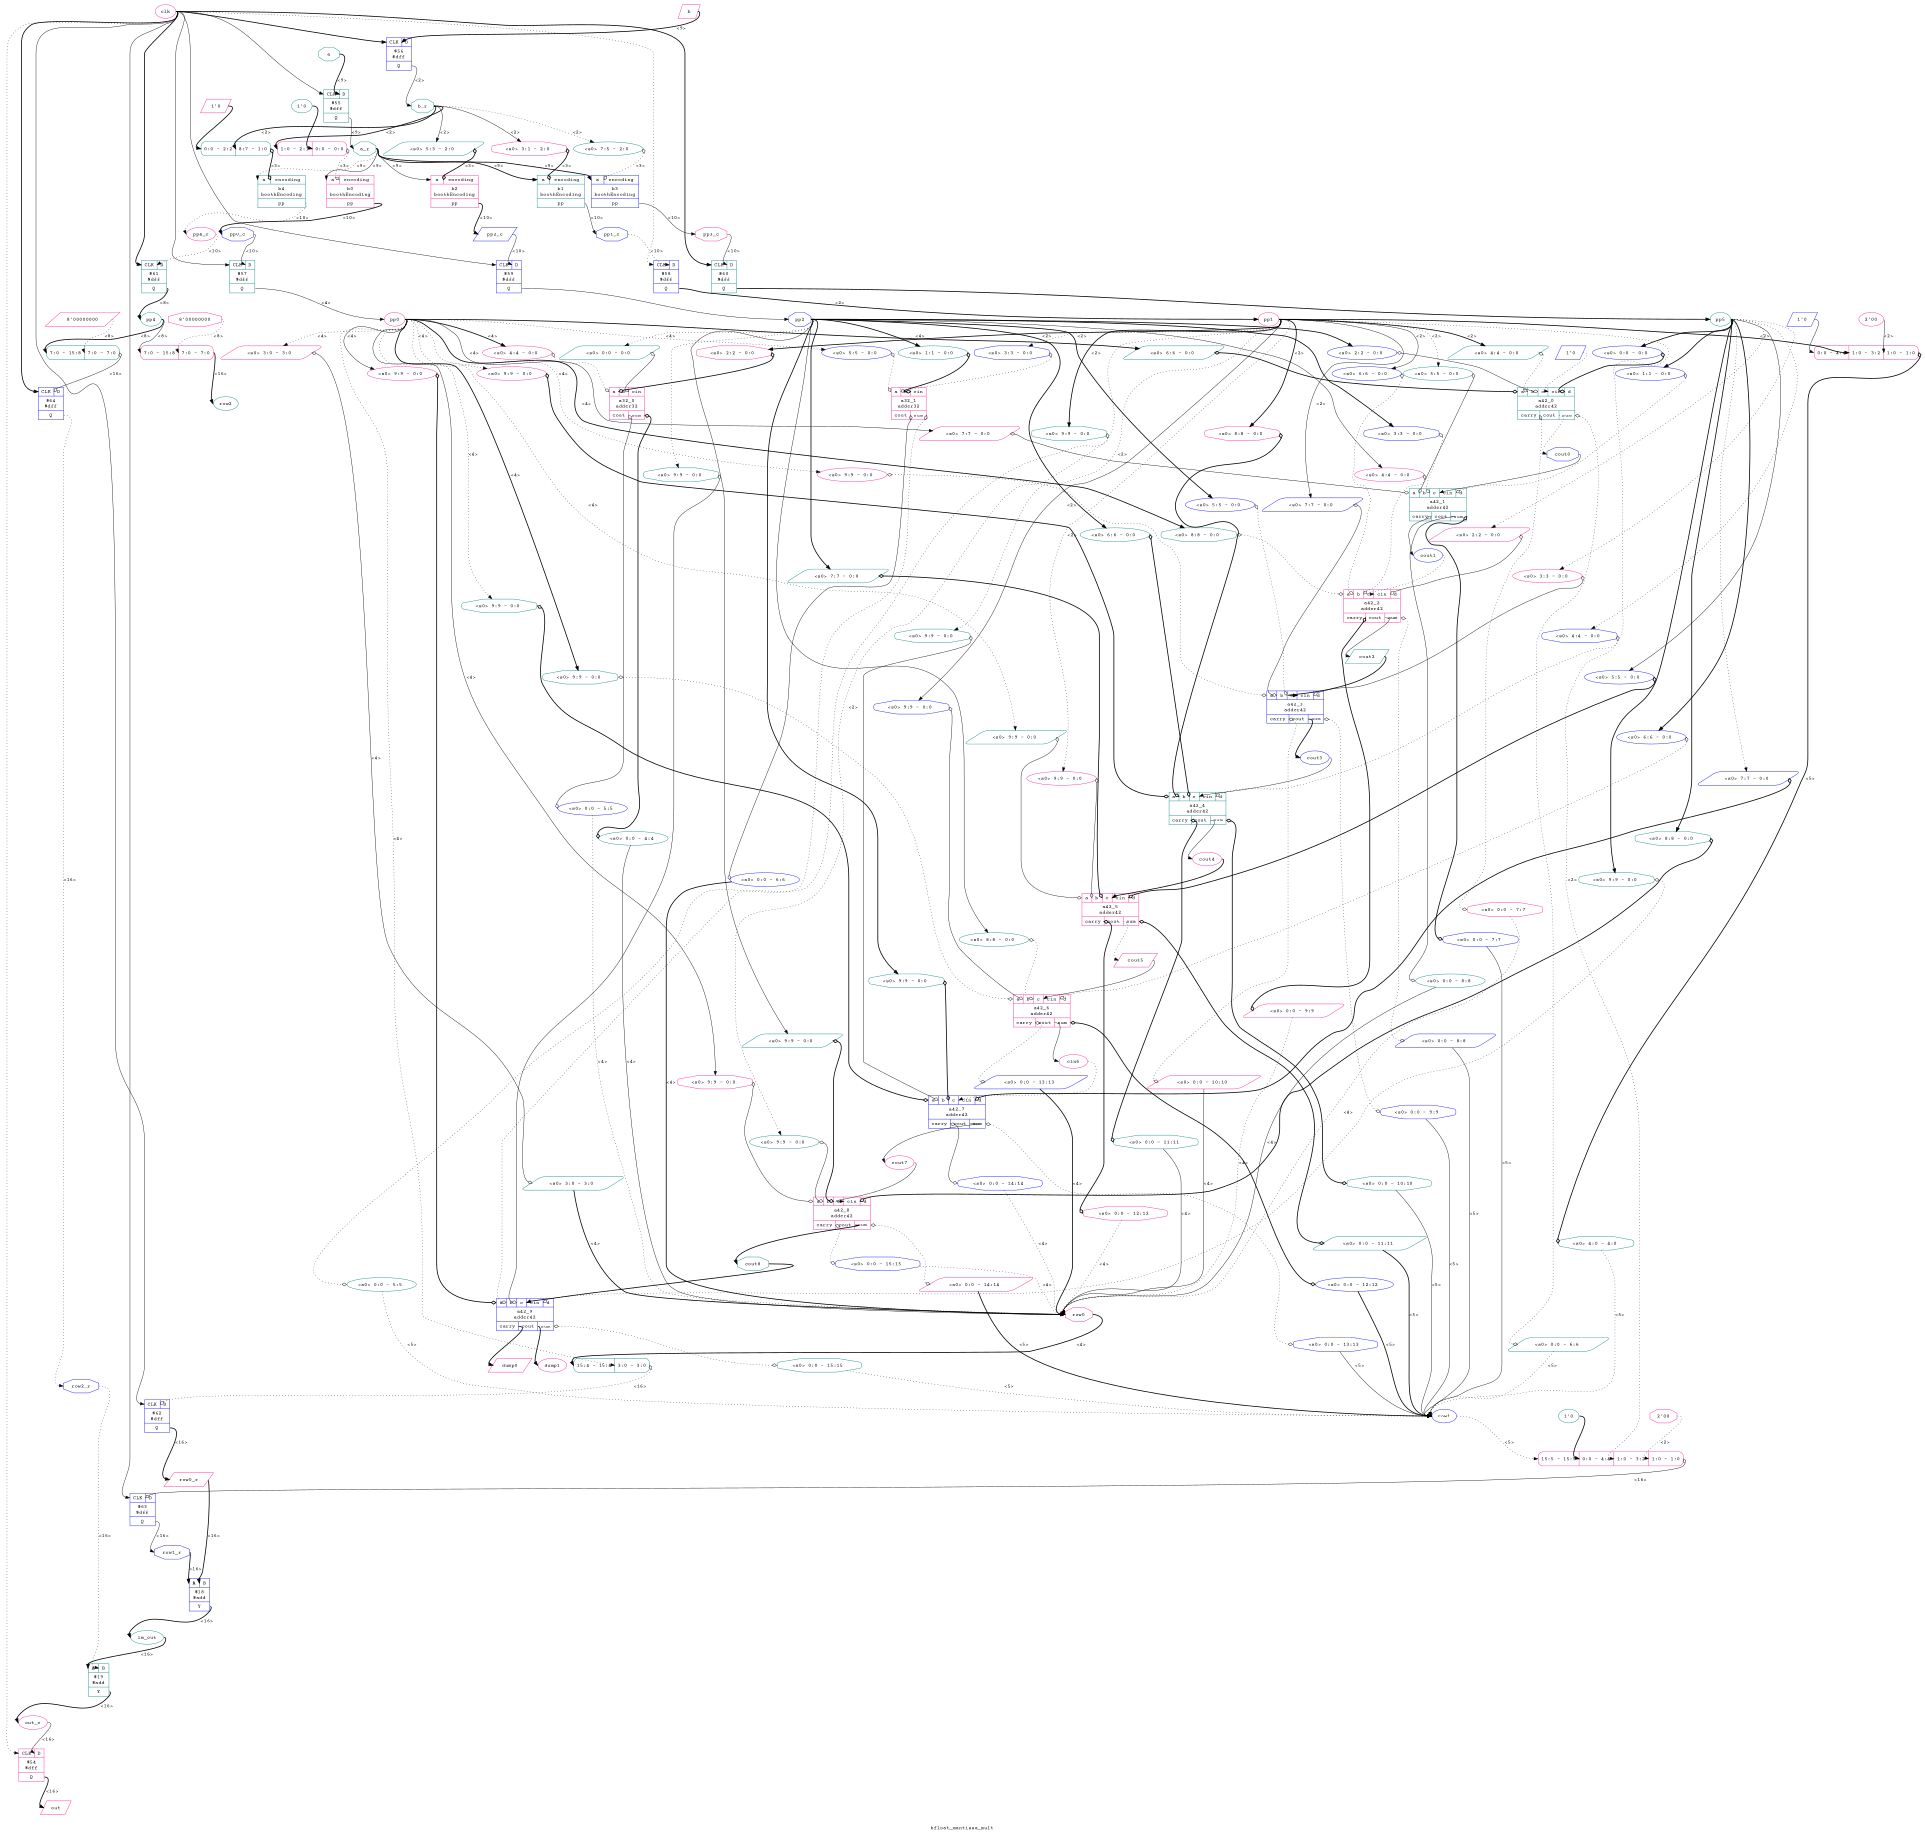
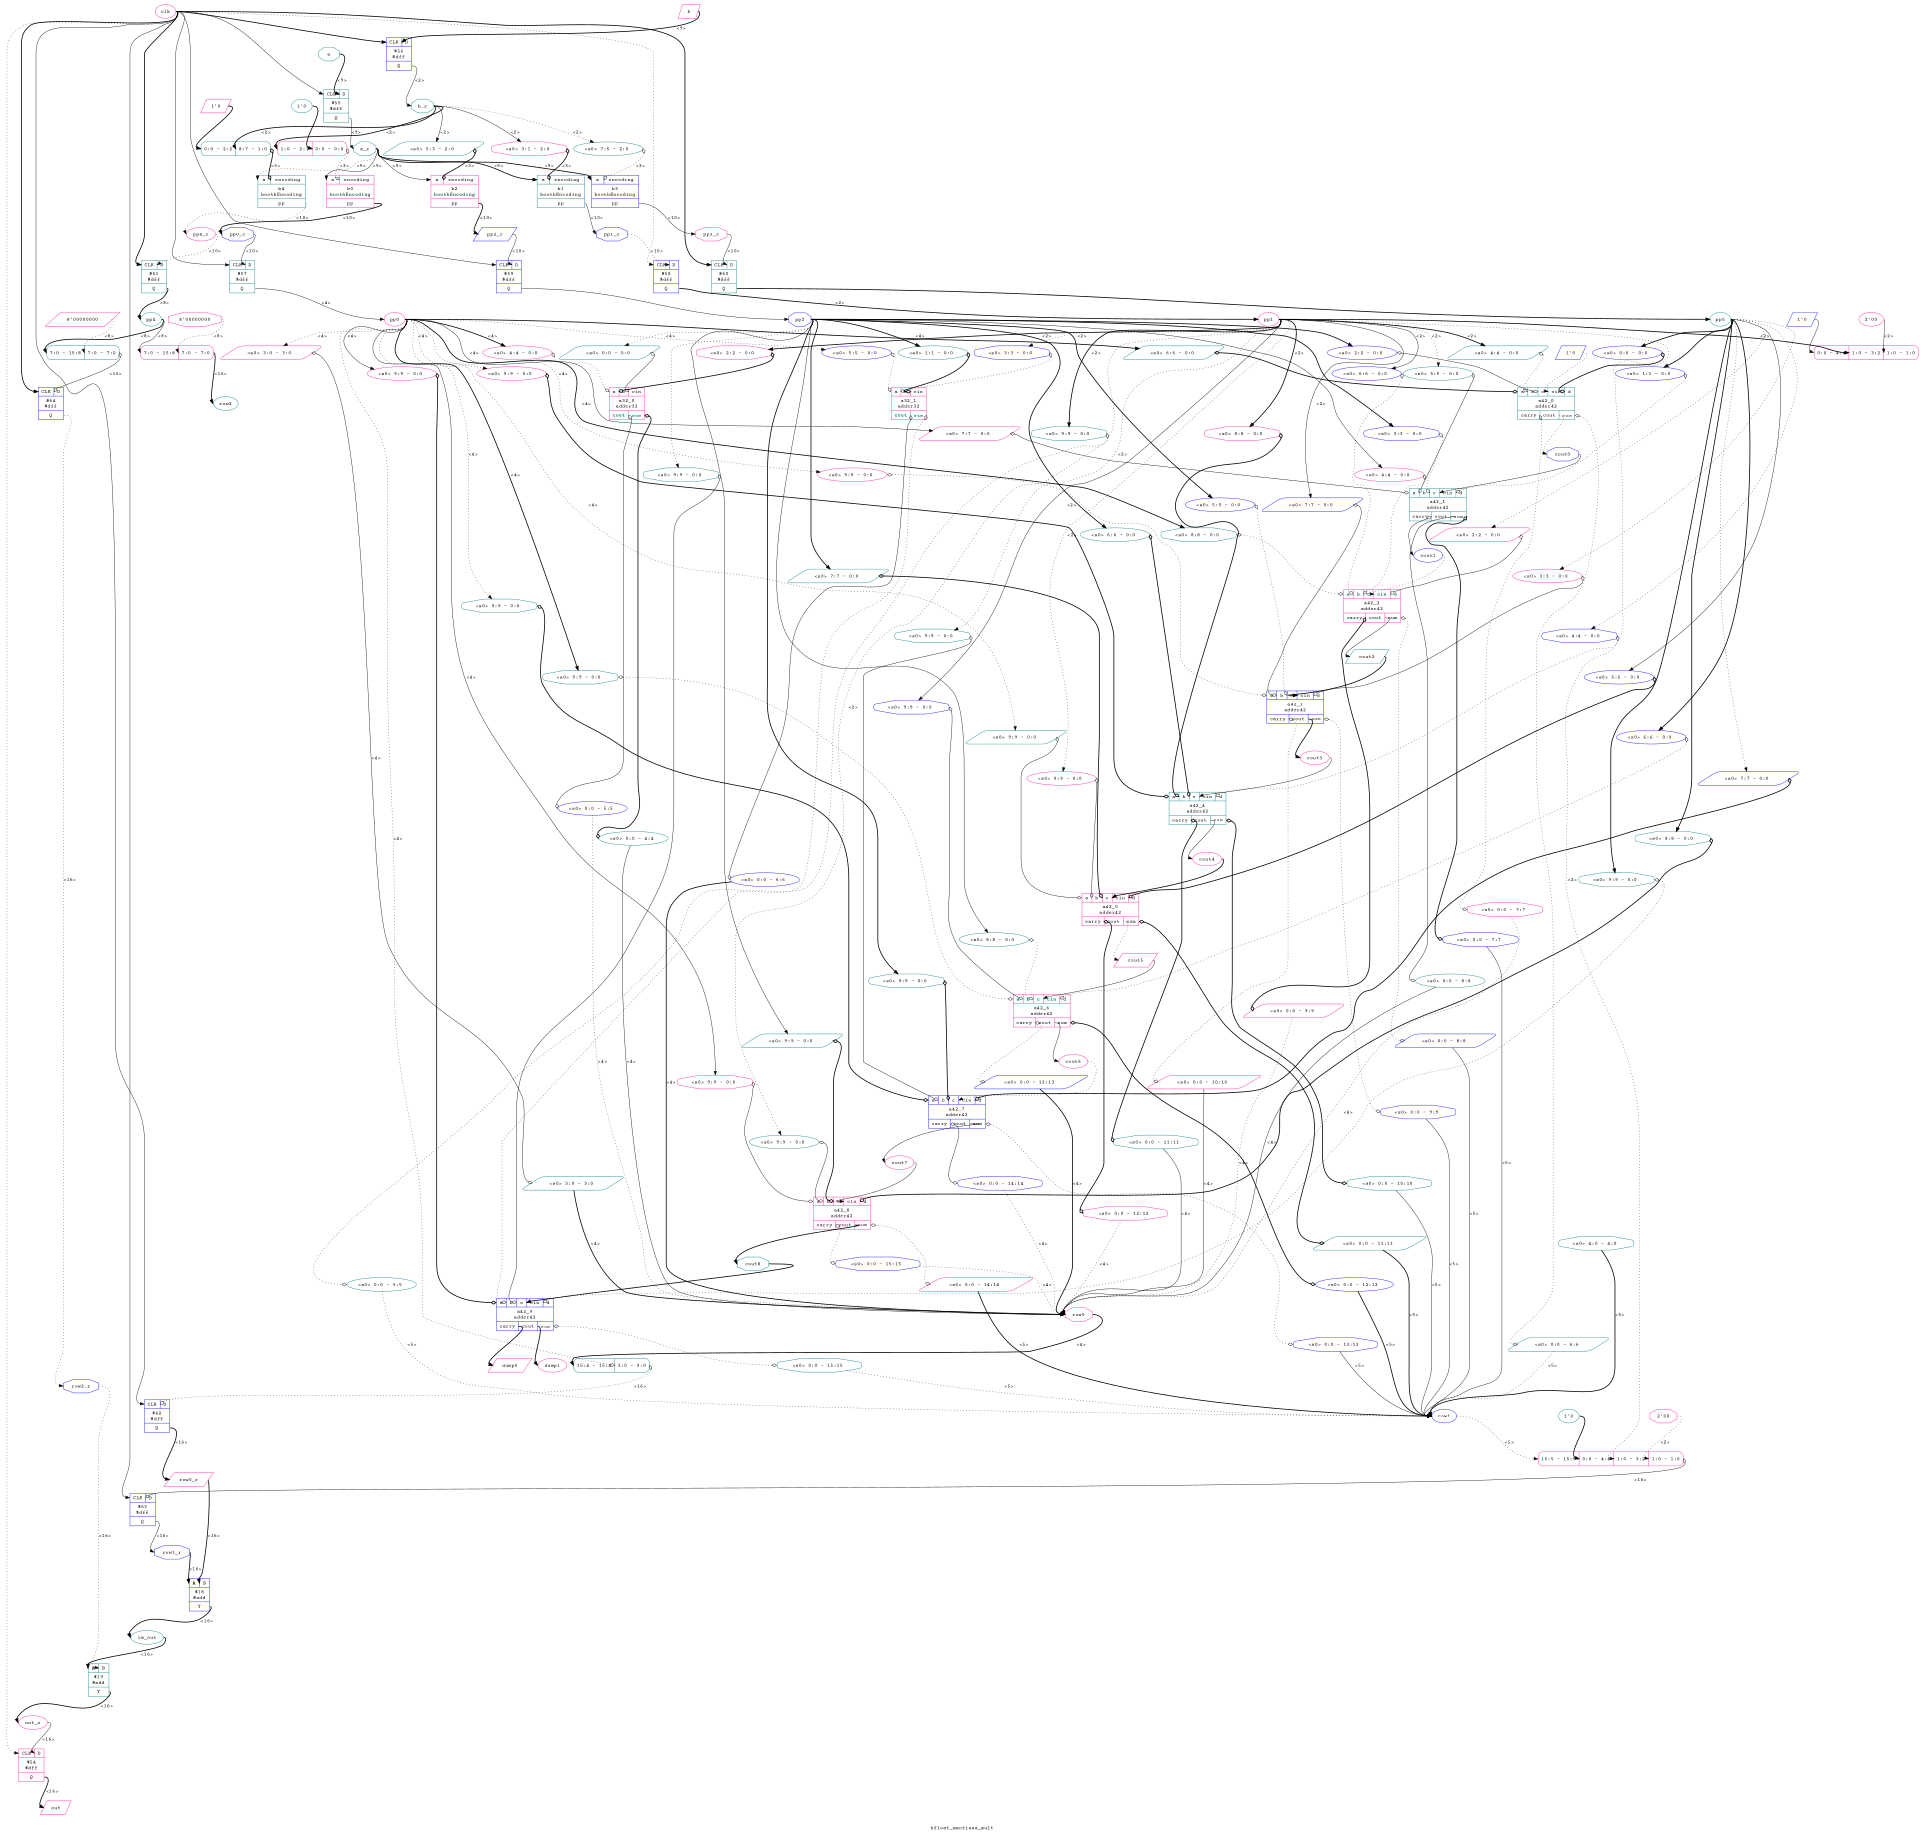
node "cout3": color blue -> deeppink
edge "0:0 - 4:4" -- "<s0> 4:0 - 4:0": removed, label "<5>"
edge "pp0" -> "15:4 - 15:4": arrowhead normal -> odiamond
node "cin6": label "cin6" -> "cout6"
edge "<s0> 4:0 - 4:0" -> "row1": style dotted -> bold
